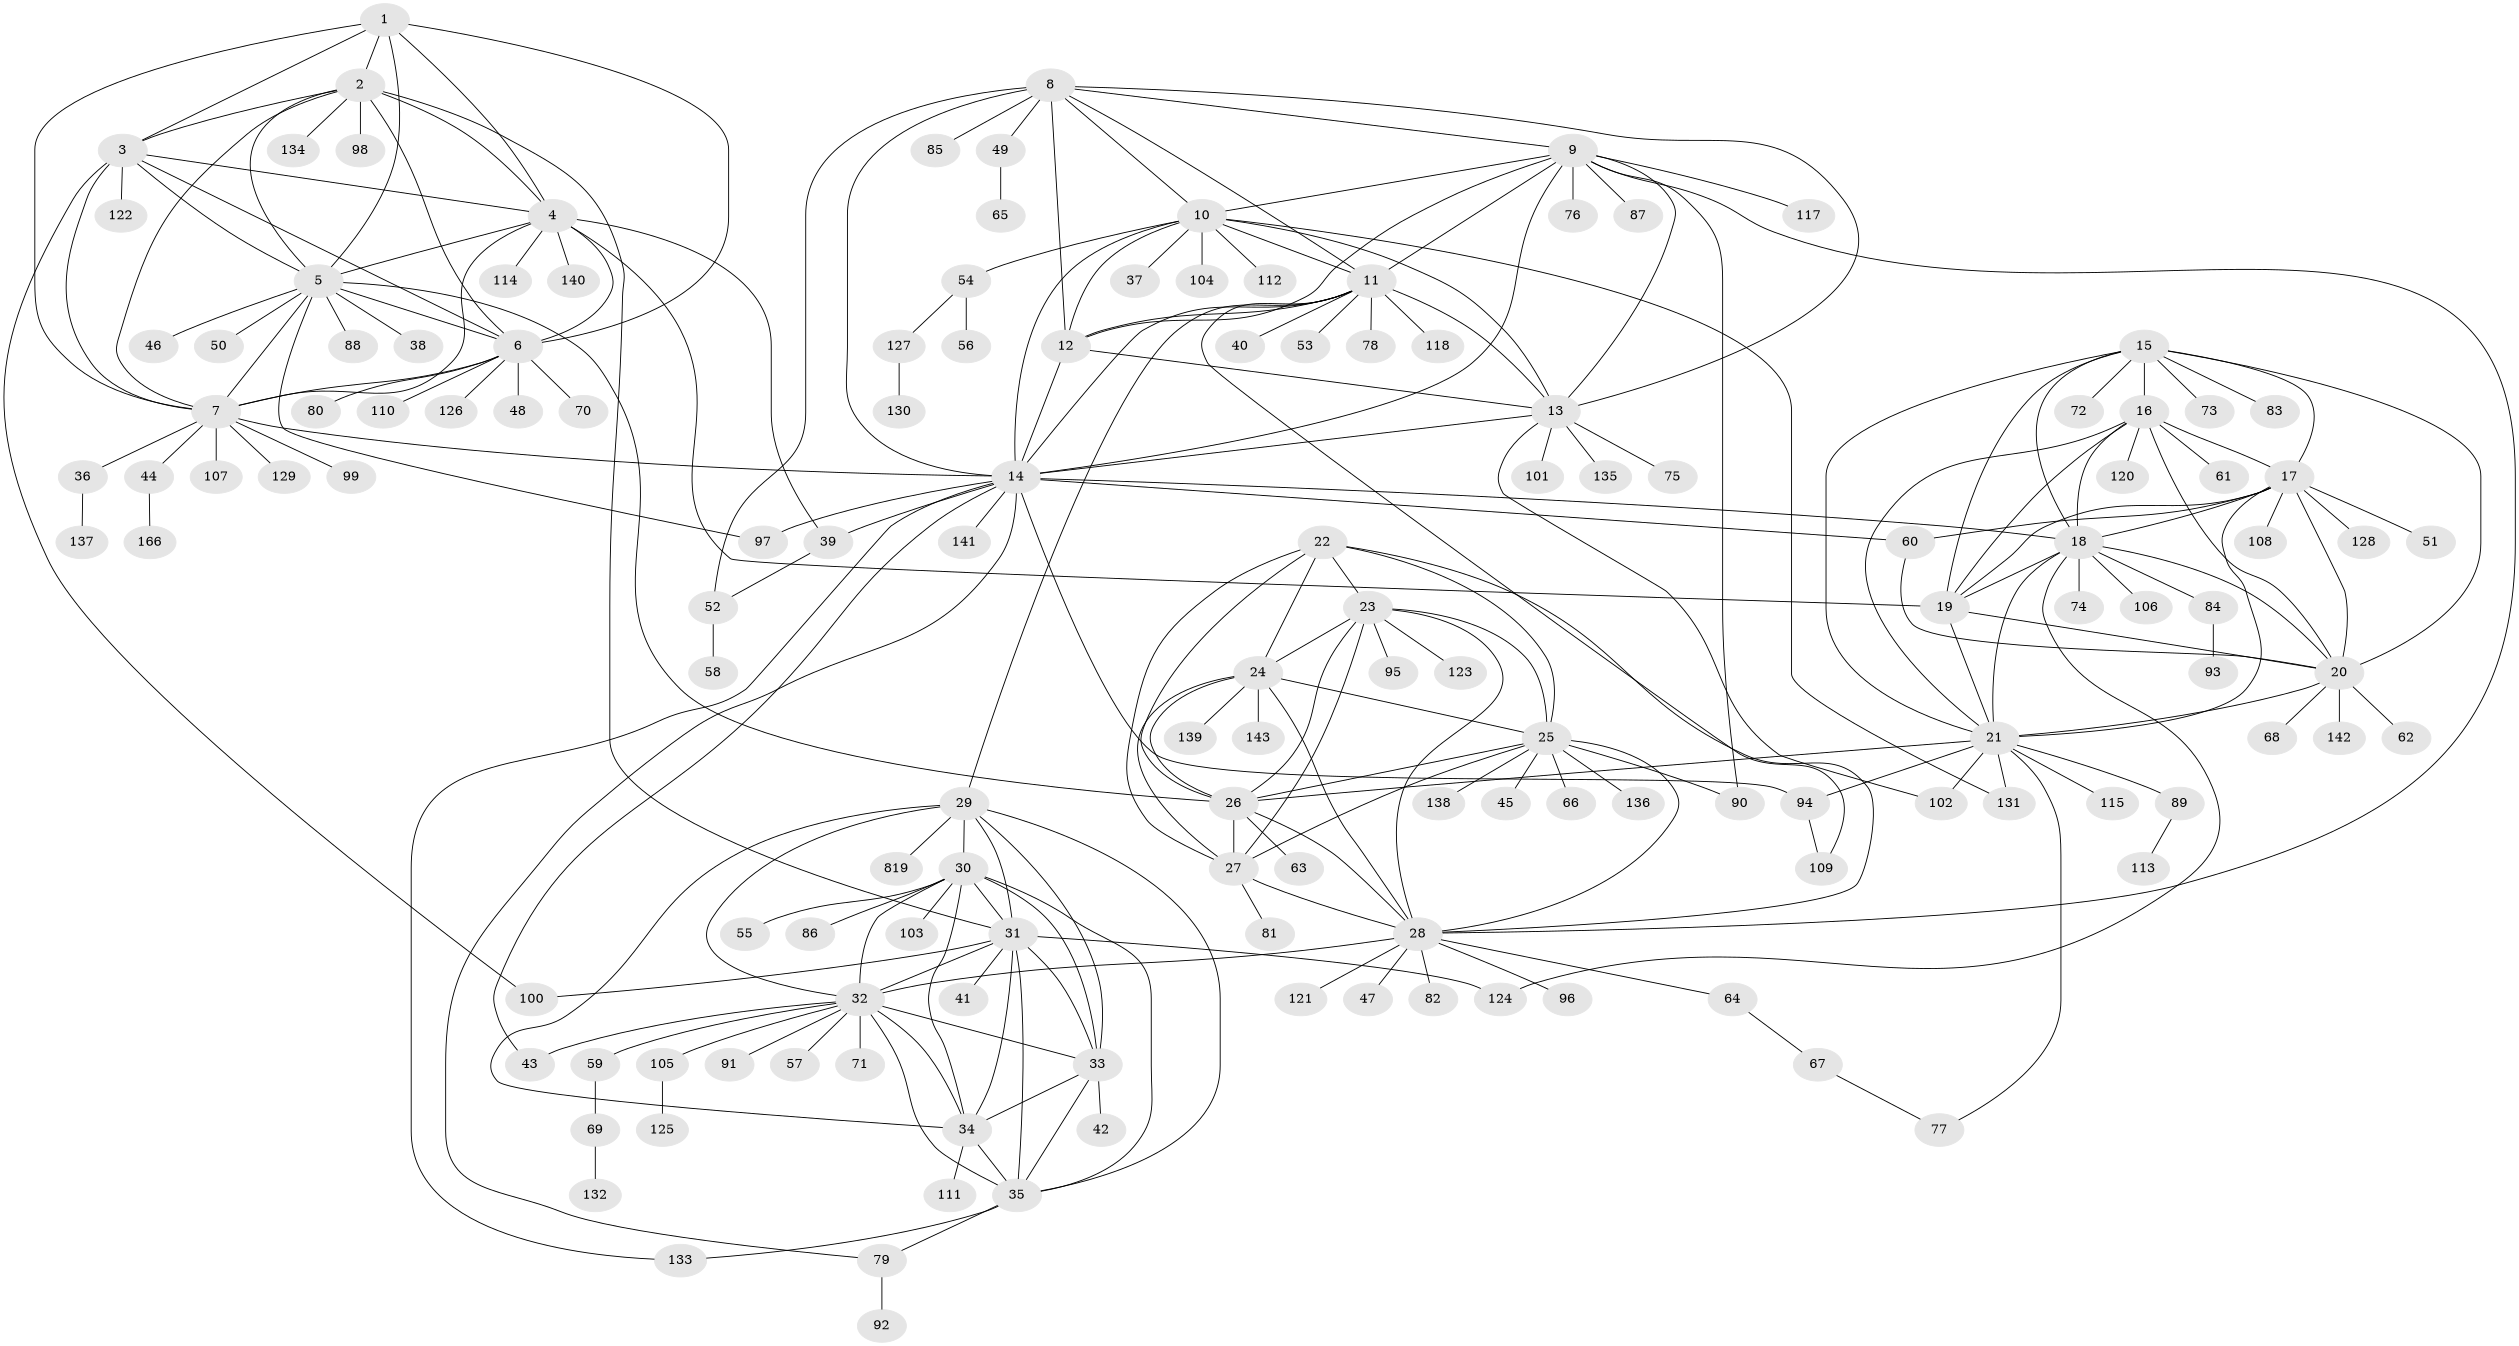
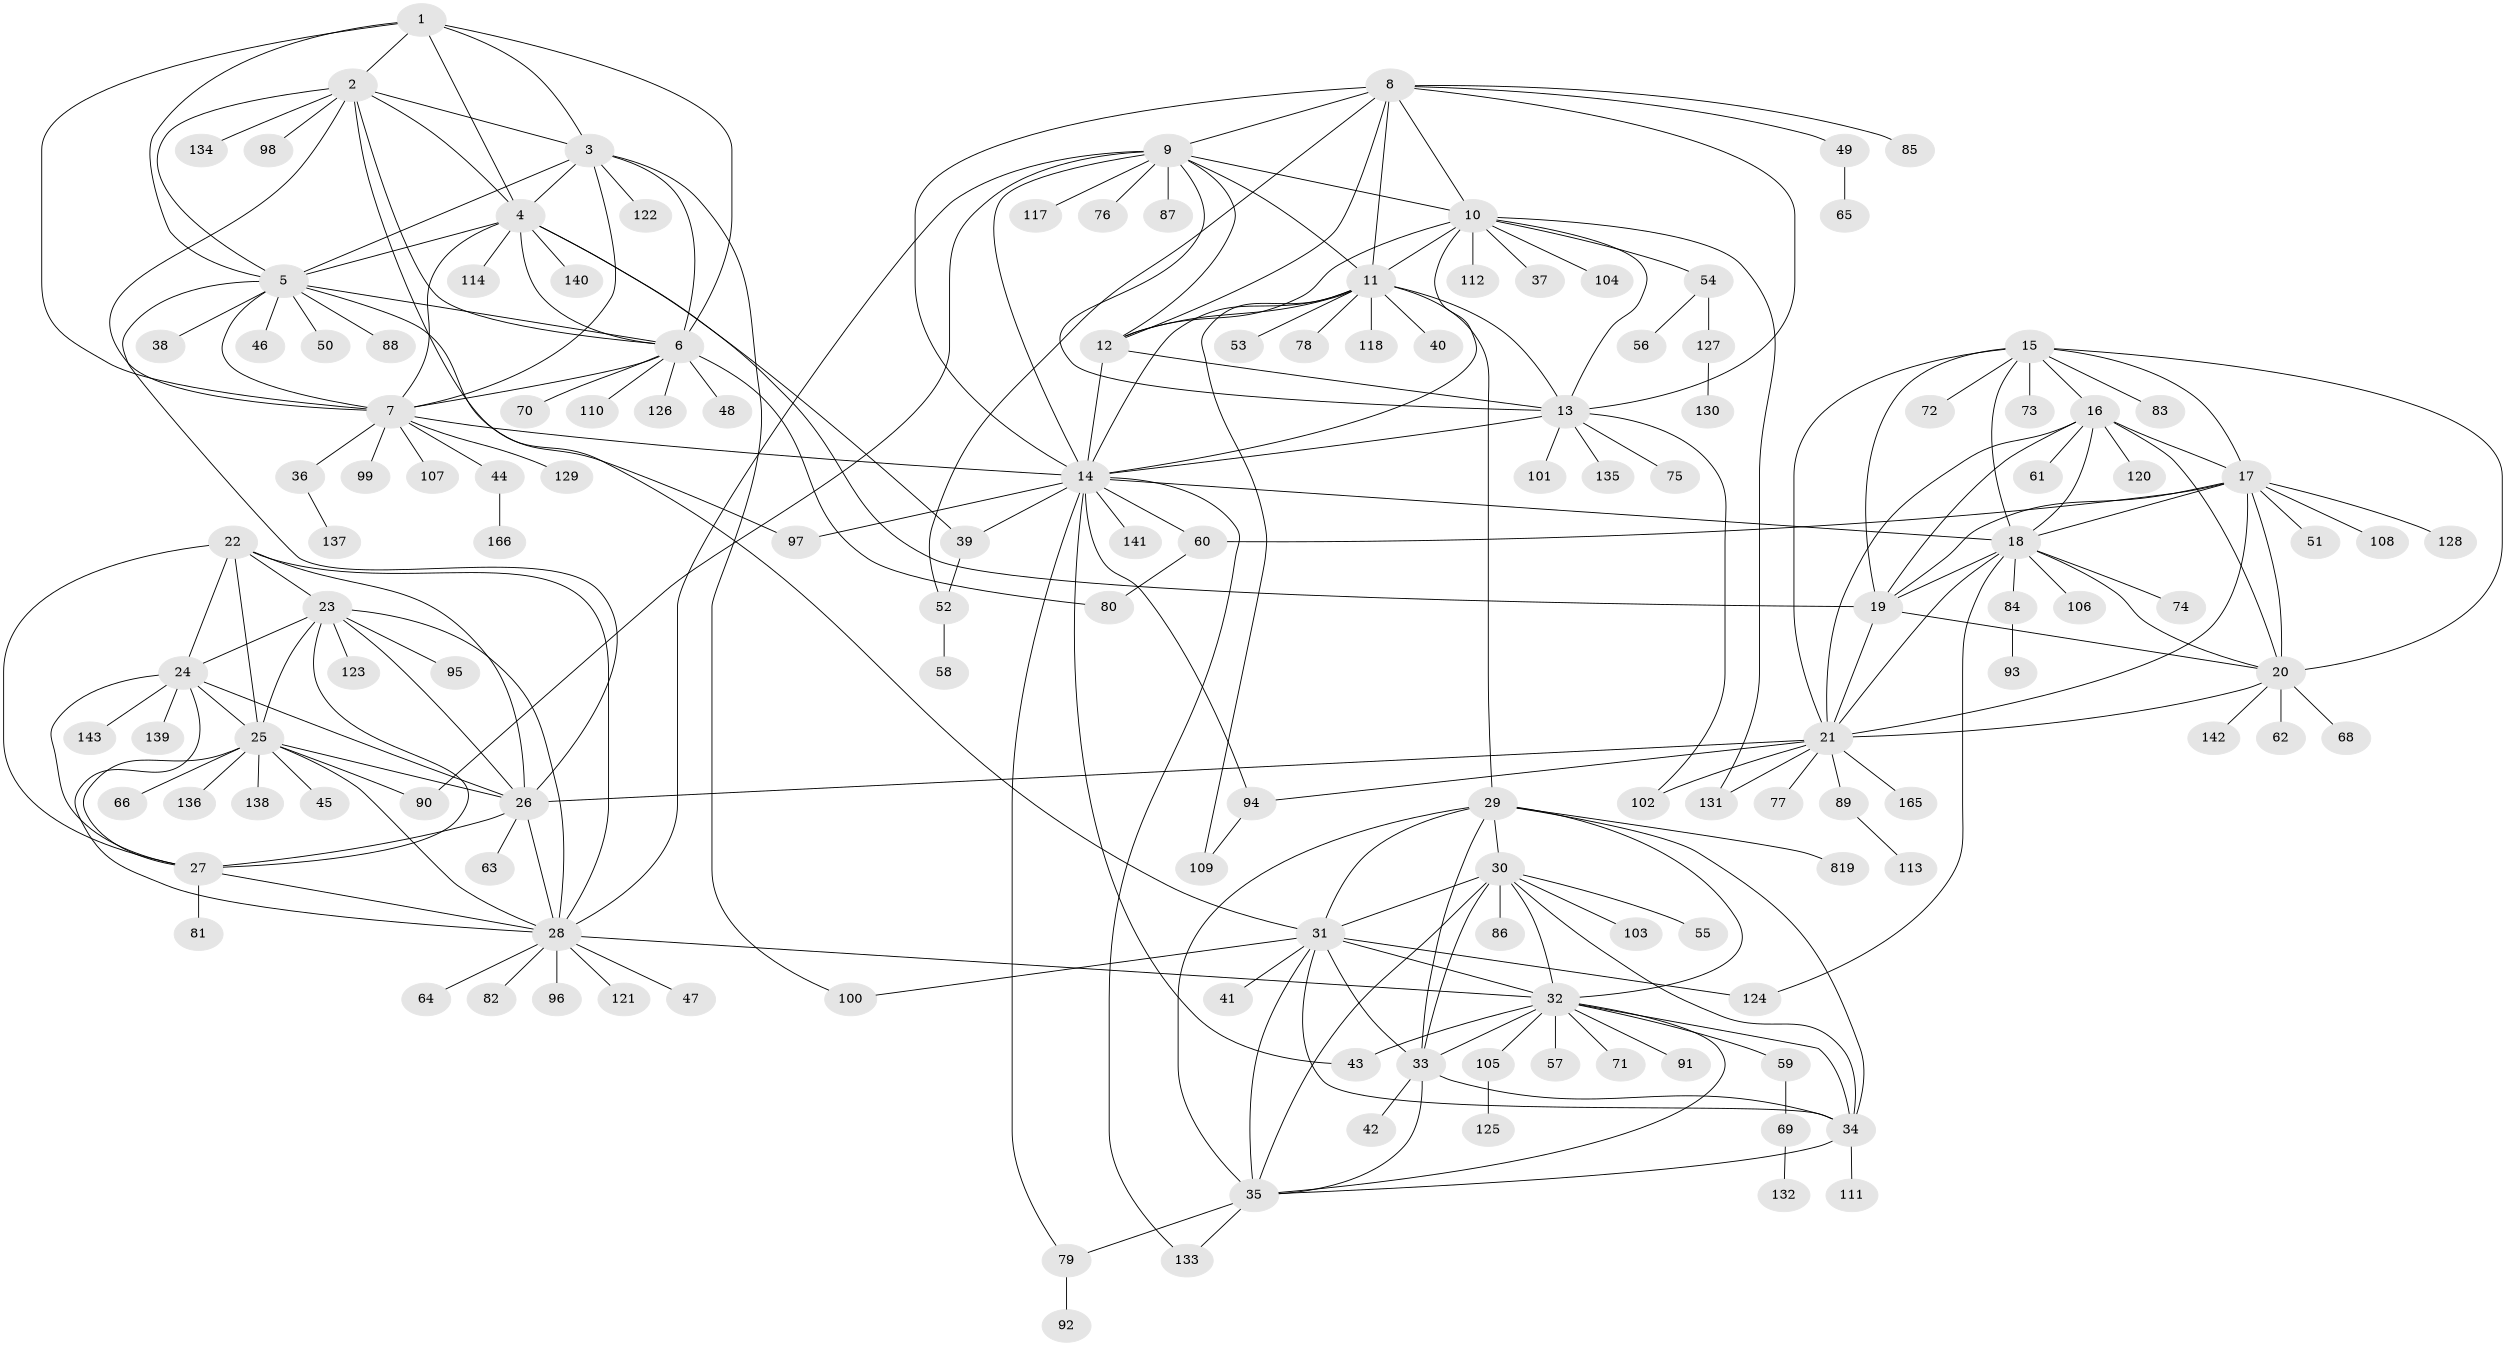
edge "60" -- "20": now "60" -- "80"
node "115": label "115" -> "165"
node "67": removed
